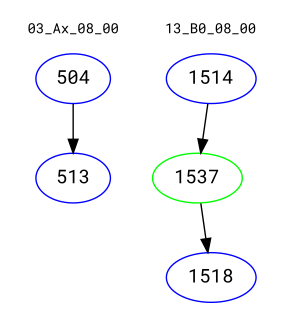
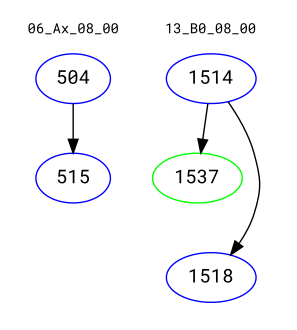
cluster "03_Ax_08_00": label "03_Ax_08_00" -> "06_Ax_08_00"
node "513": label "513" -> "515"
edge "1537" -> "1518": now "1514" -> "1518"
